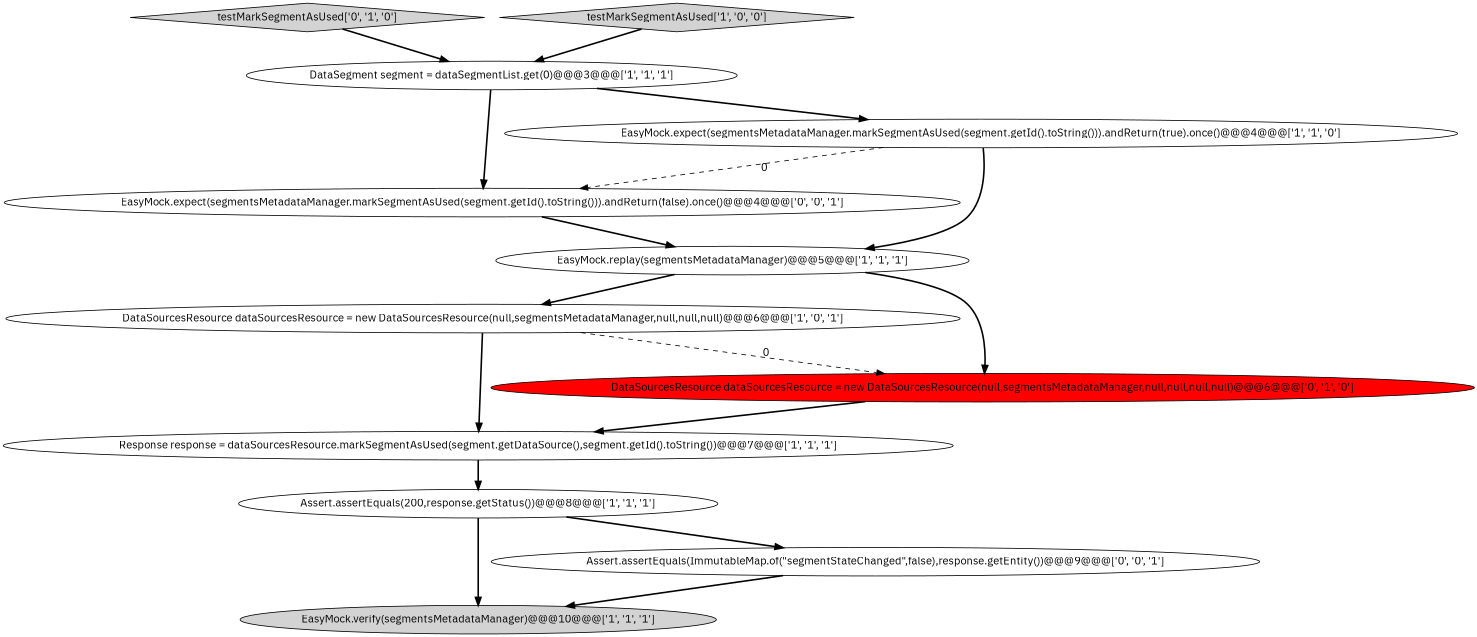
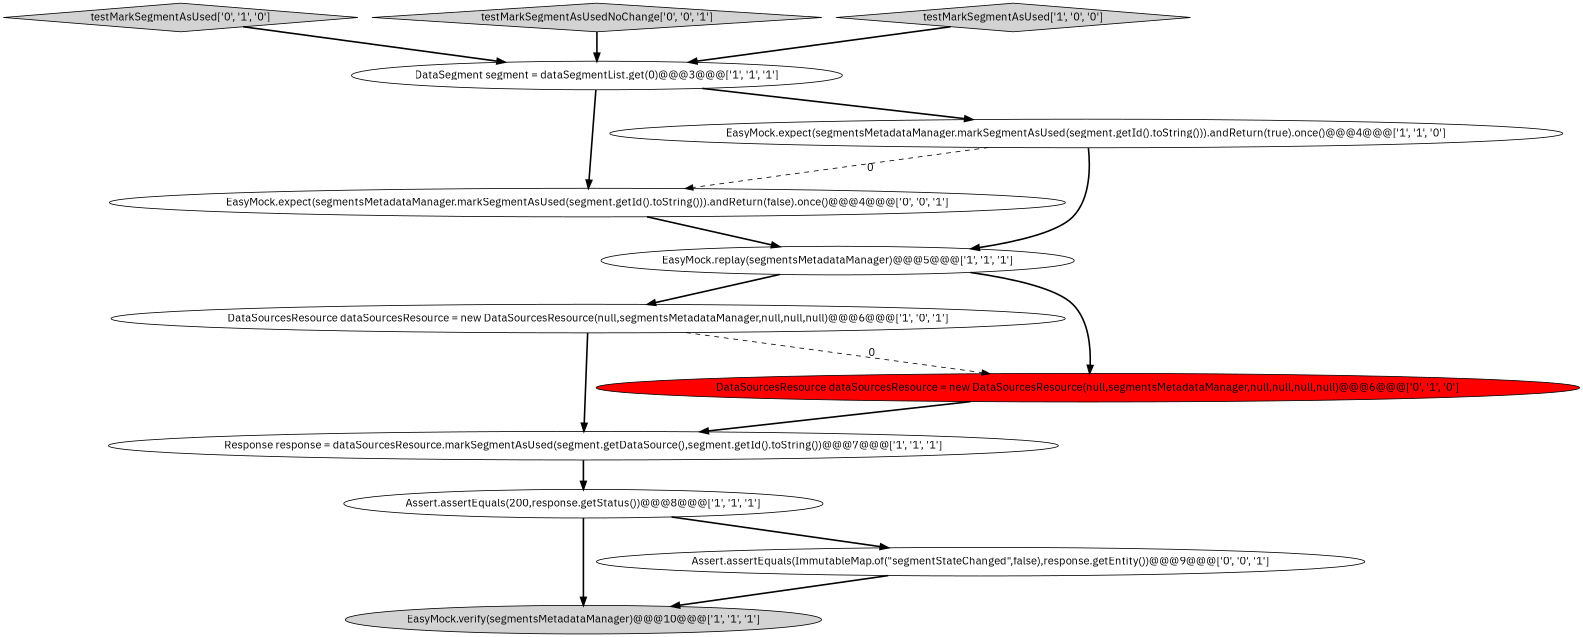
node "testMarkSegmentAsUsedNoChange['0', '0', '1']": added
